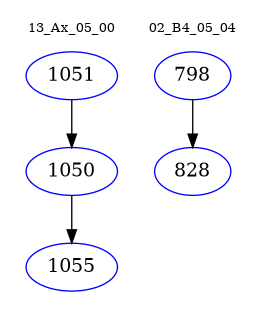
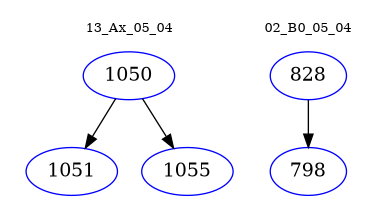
cluster "13_Ax_05_00": label "13_Ax_05_00" -> "13_Ax_05_04"
cluster "02_B4_05_04": label "02_B4_05_04" -> "02_B0_05_04"
edge "1051" -> "1050": reversed
edge "798" -> "828": reversed
